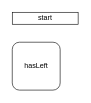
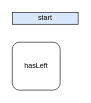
node "start": fillcolor #ffffff -> #dae8fc
